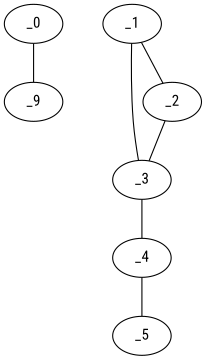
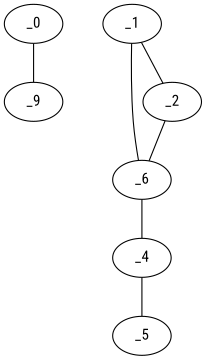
node "_3": label "_3" -> "_6"
